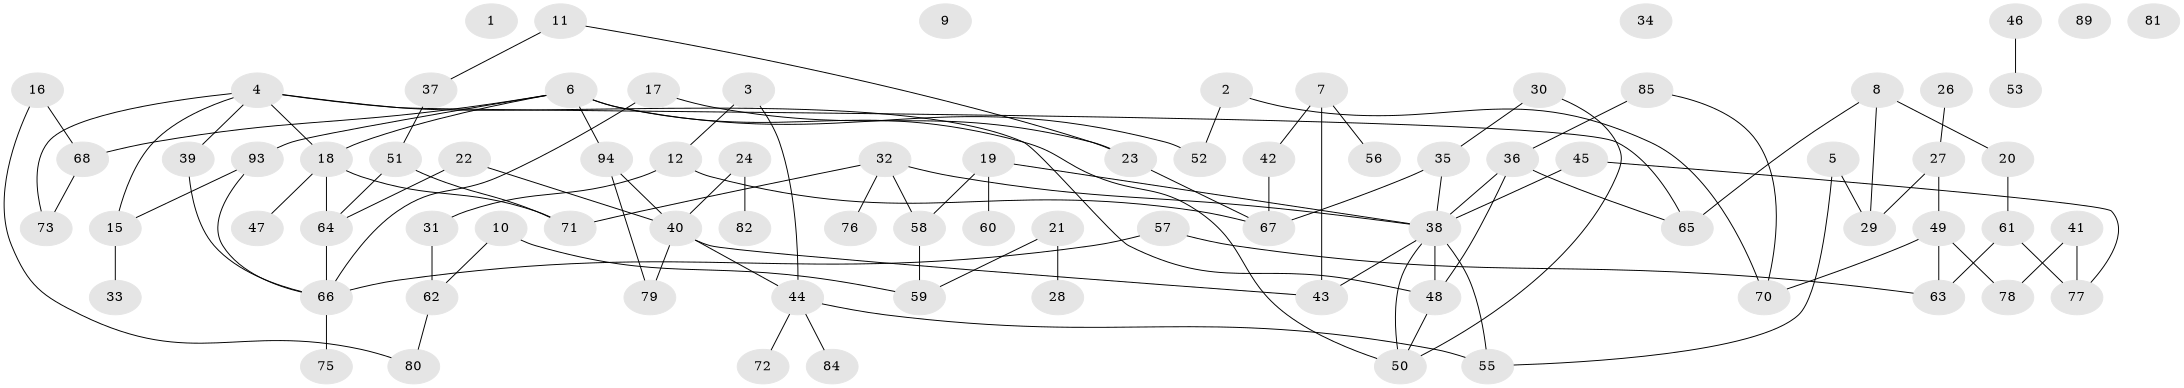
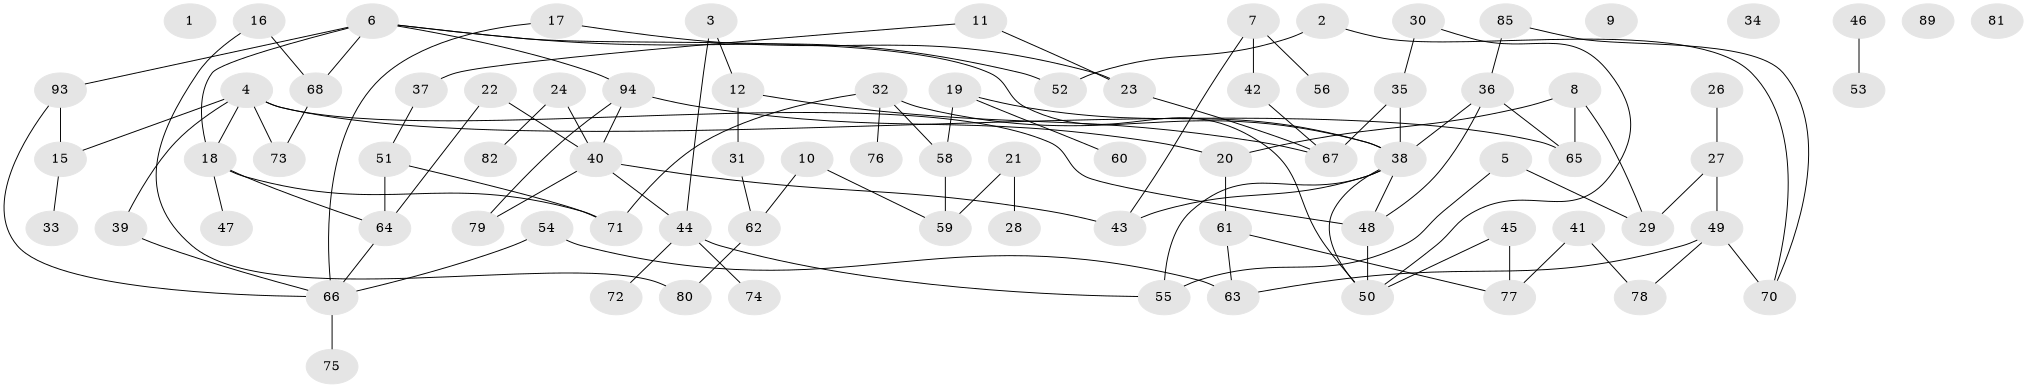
edge "94" -- "20": added
edge "45" -- "38": now "45" -- "50"
node "57": label "57" -> "54"
node "84": label "84" -> "74"
